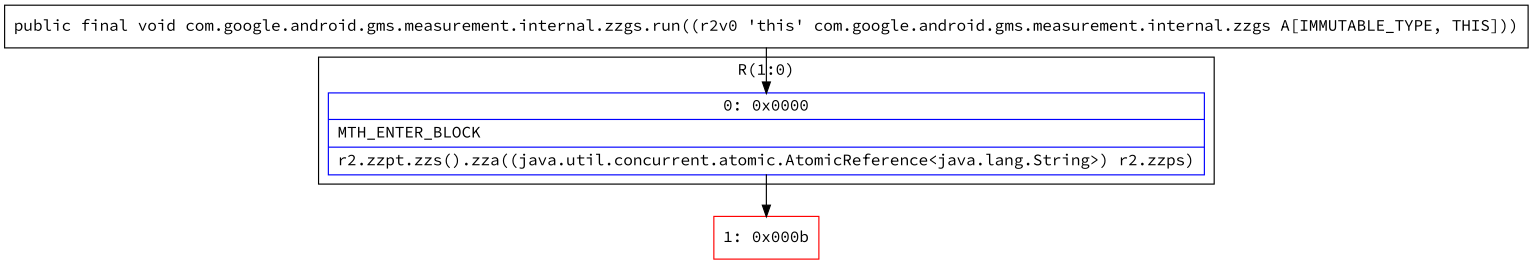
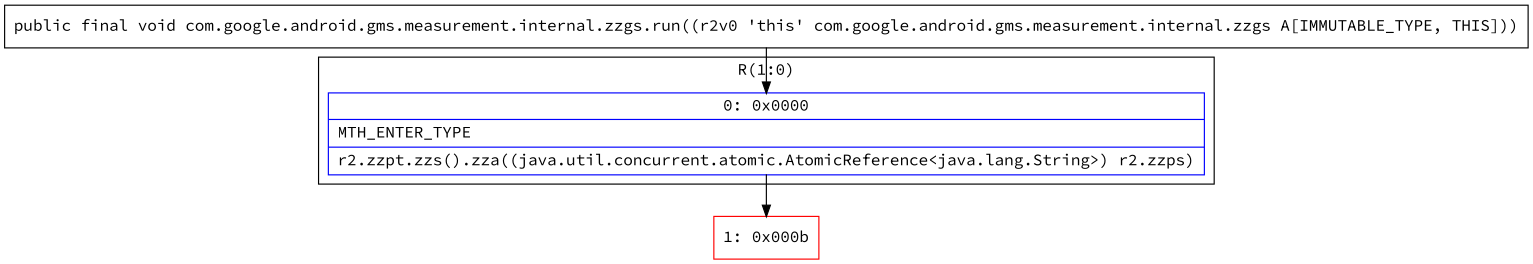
node "0: 0x0000": text "MTH_ENTER_BLOCK" -> "MTH_ENTER_TYPE"
